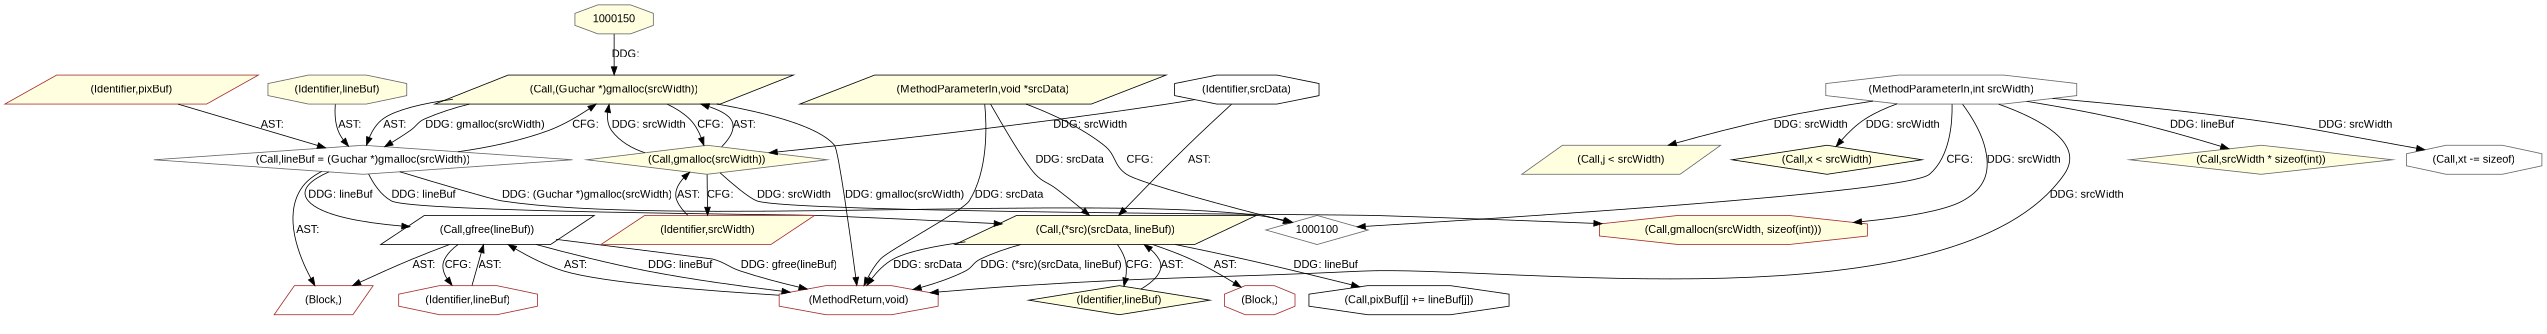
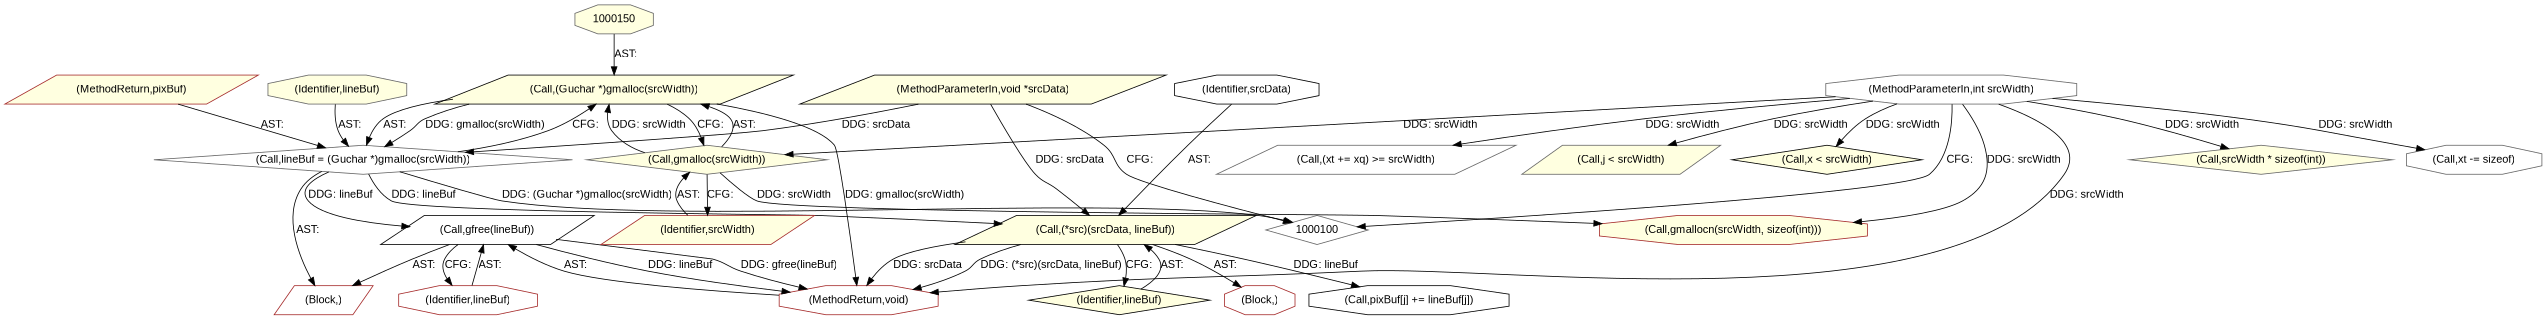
edge "1000150" -> "(Call,(Guchar *)gmalloc(srcWidth))": label "DDG: " -> "AST: "
node "(Identifier,pixBuf)": label "(Identifier,pixBuf)" -> "(MethodReturn,pixBuf)"
edge "(MethodParameterIn,int srcWidth)" -> "(Call,srcWidth * sizeof(int))": label "DDG: lineBuf" -> "DDG: srcWidth"
edge "(Identifier,srcData)" -> "(Call,gmalloc(srcWidth))": now "(MethodParameterIn,int srcWidth)" -> "(Call,gmalloc(srcWidth))"
node "(Call,(xt += xq) >= srcWidth)": added
edge "(MethodParameterIn,void *srcData)" -> "(MethodReturn,void)": now "(MethodParameterIn,void *srcData)" -> "(Call,lineBuf = (Guchar *)gmalloc(srcWidth))"
